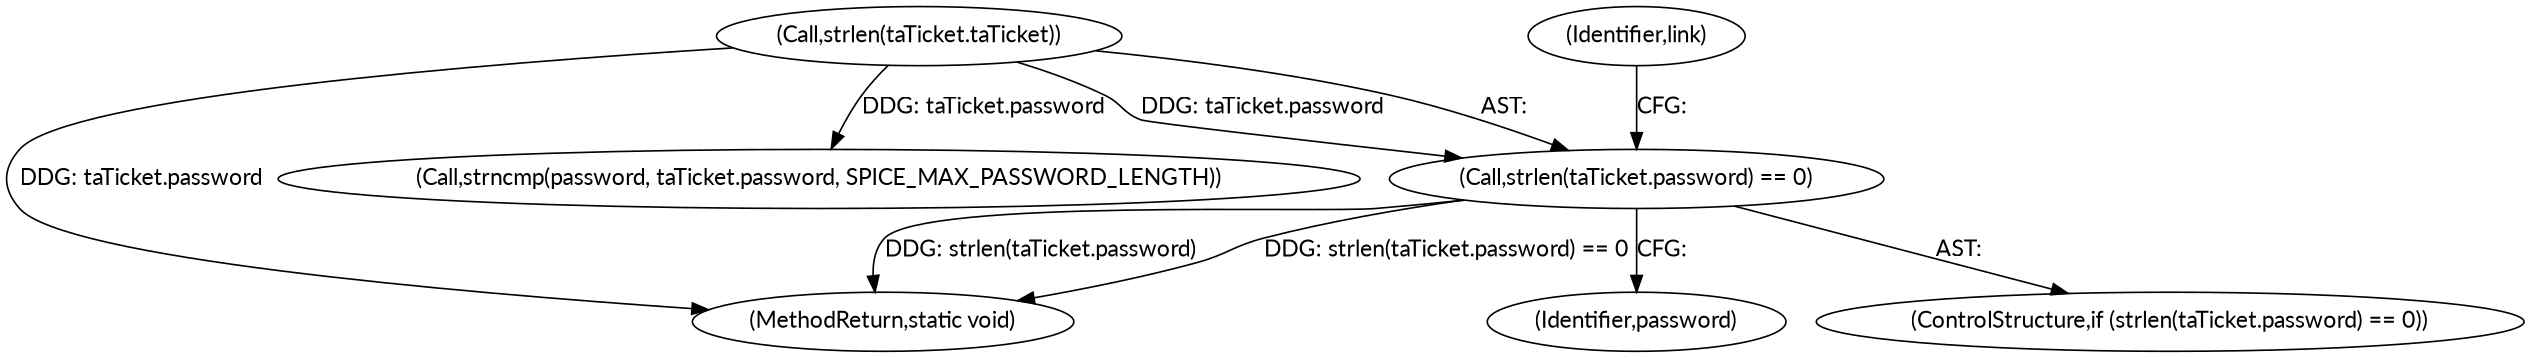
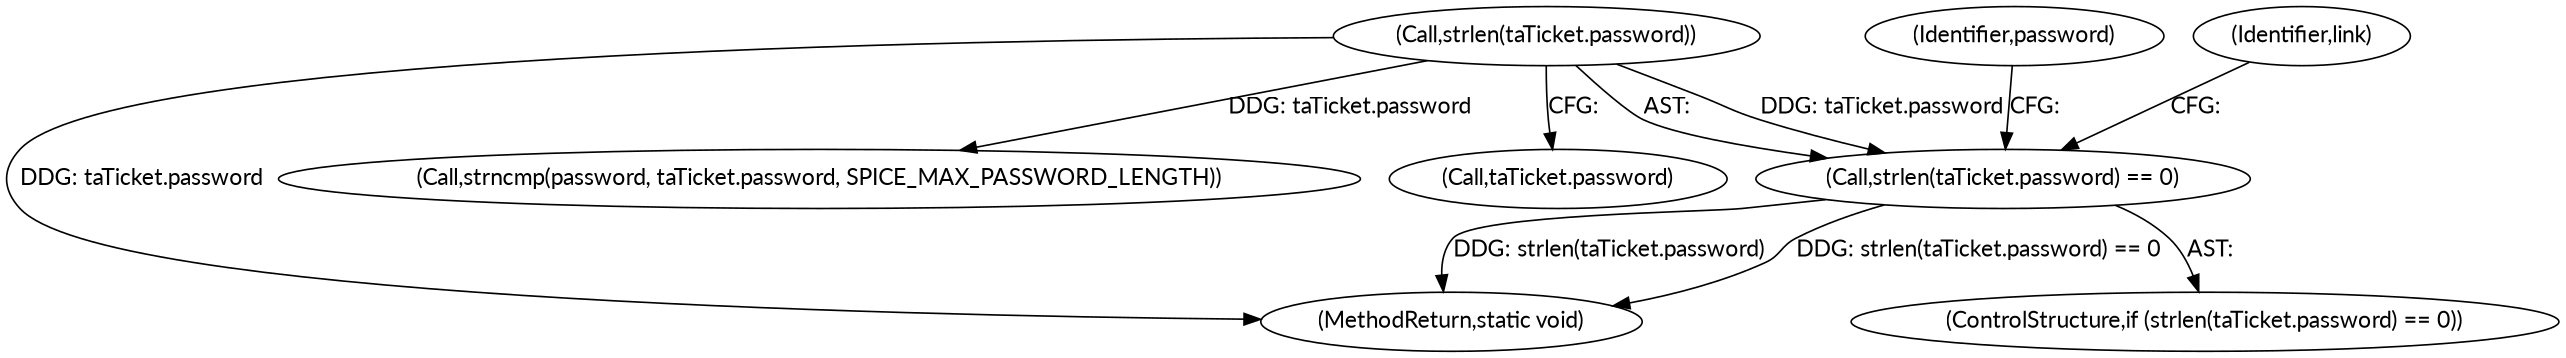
node "(Call,strlen(taTicket.taTicket))": label "(Call,strlen(taTicket.taTicket))" -> "(Call,strlen(taTicket.password))"
node "(Call,taTicket.password)": added
edge "(Call,strlen(taTicket.password) == 0)" -> "(Identifier,password)": reversed
